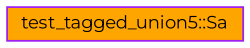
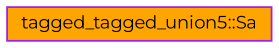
node "test_tagged_union5::Sa": label "test_tagged_union5::Sa" -> "tagged_tagged_union5::Sa"
